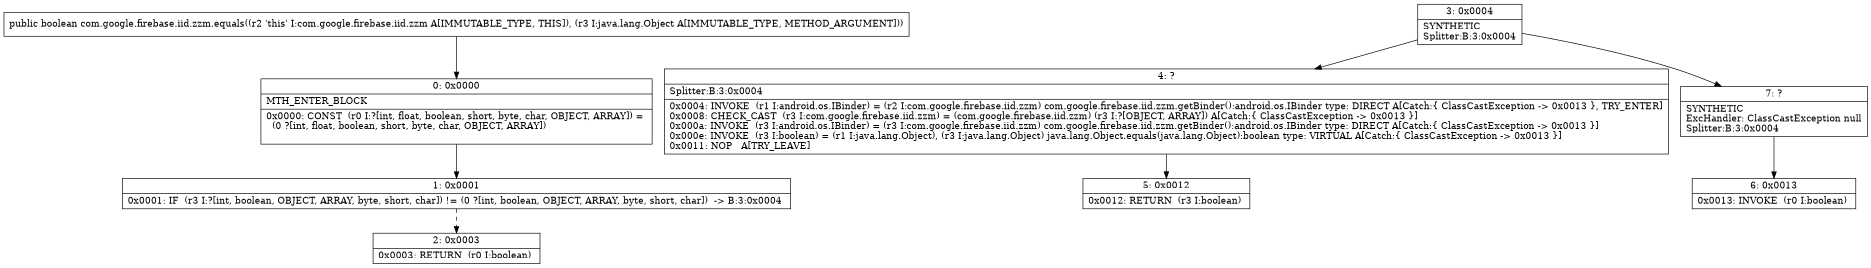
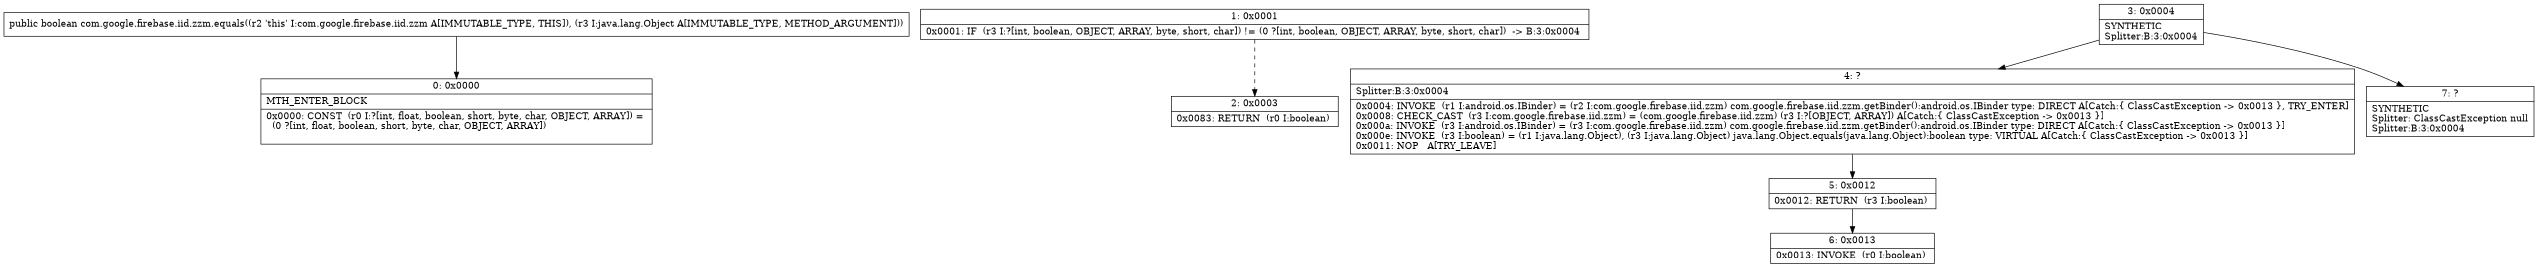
node "7: ?": text "ExcHandler: ClassCastException null" -> "Splitter: ClassCastException null"
edge "7: ?" -> "6: 0x0013": now "5: 0x0012" -> "6: 0x0013"
edge "0: 0x0000" -> "1: 0x0001": removed
node "2: 0x0003": text "0x0003: RETURN  (r0 I:boolean)" -> "0x0083: RETURN  (r0 I:boolean)"
